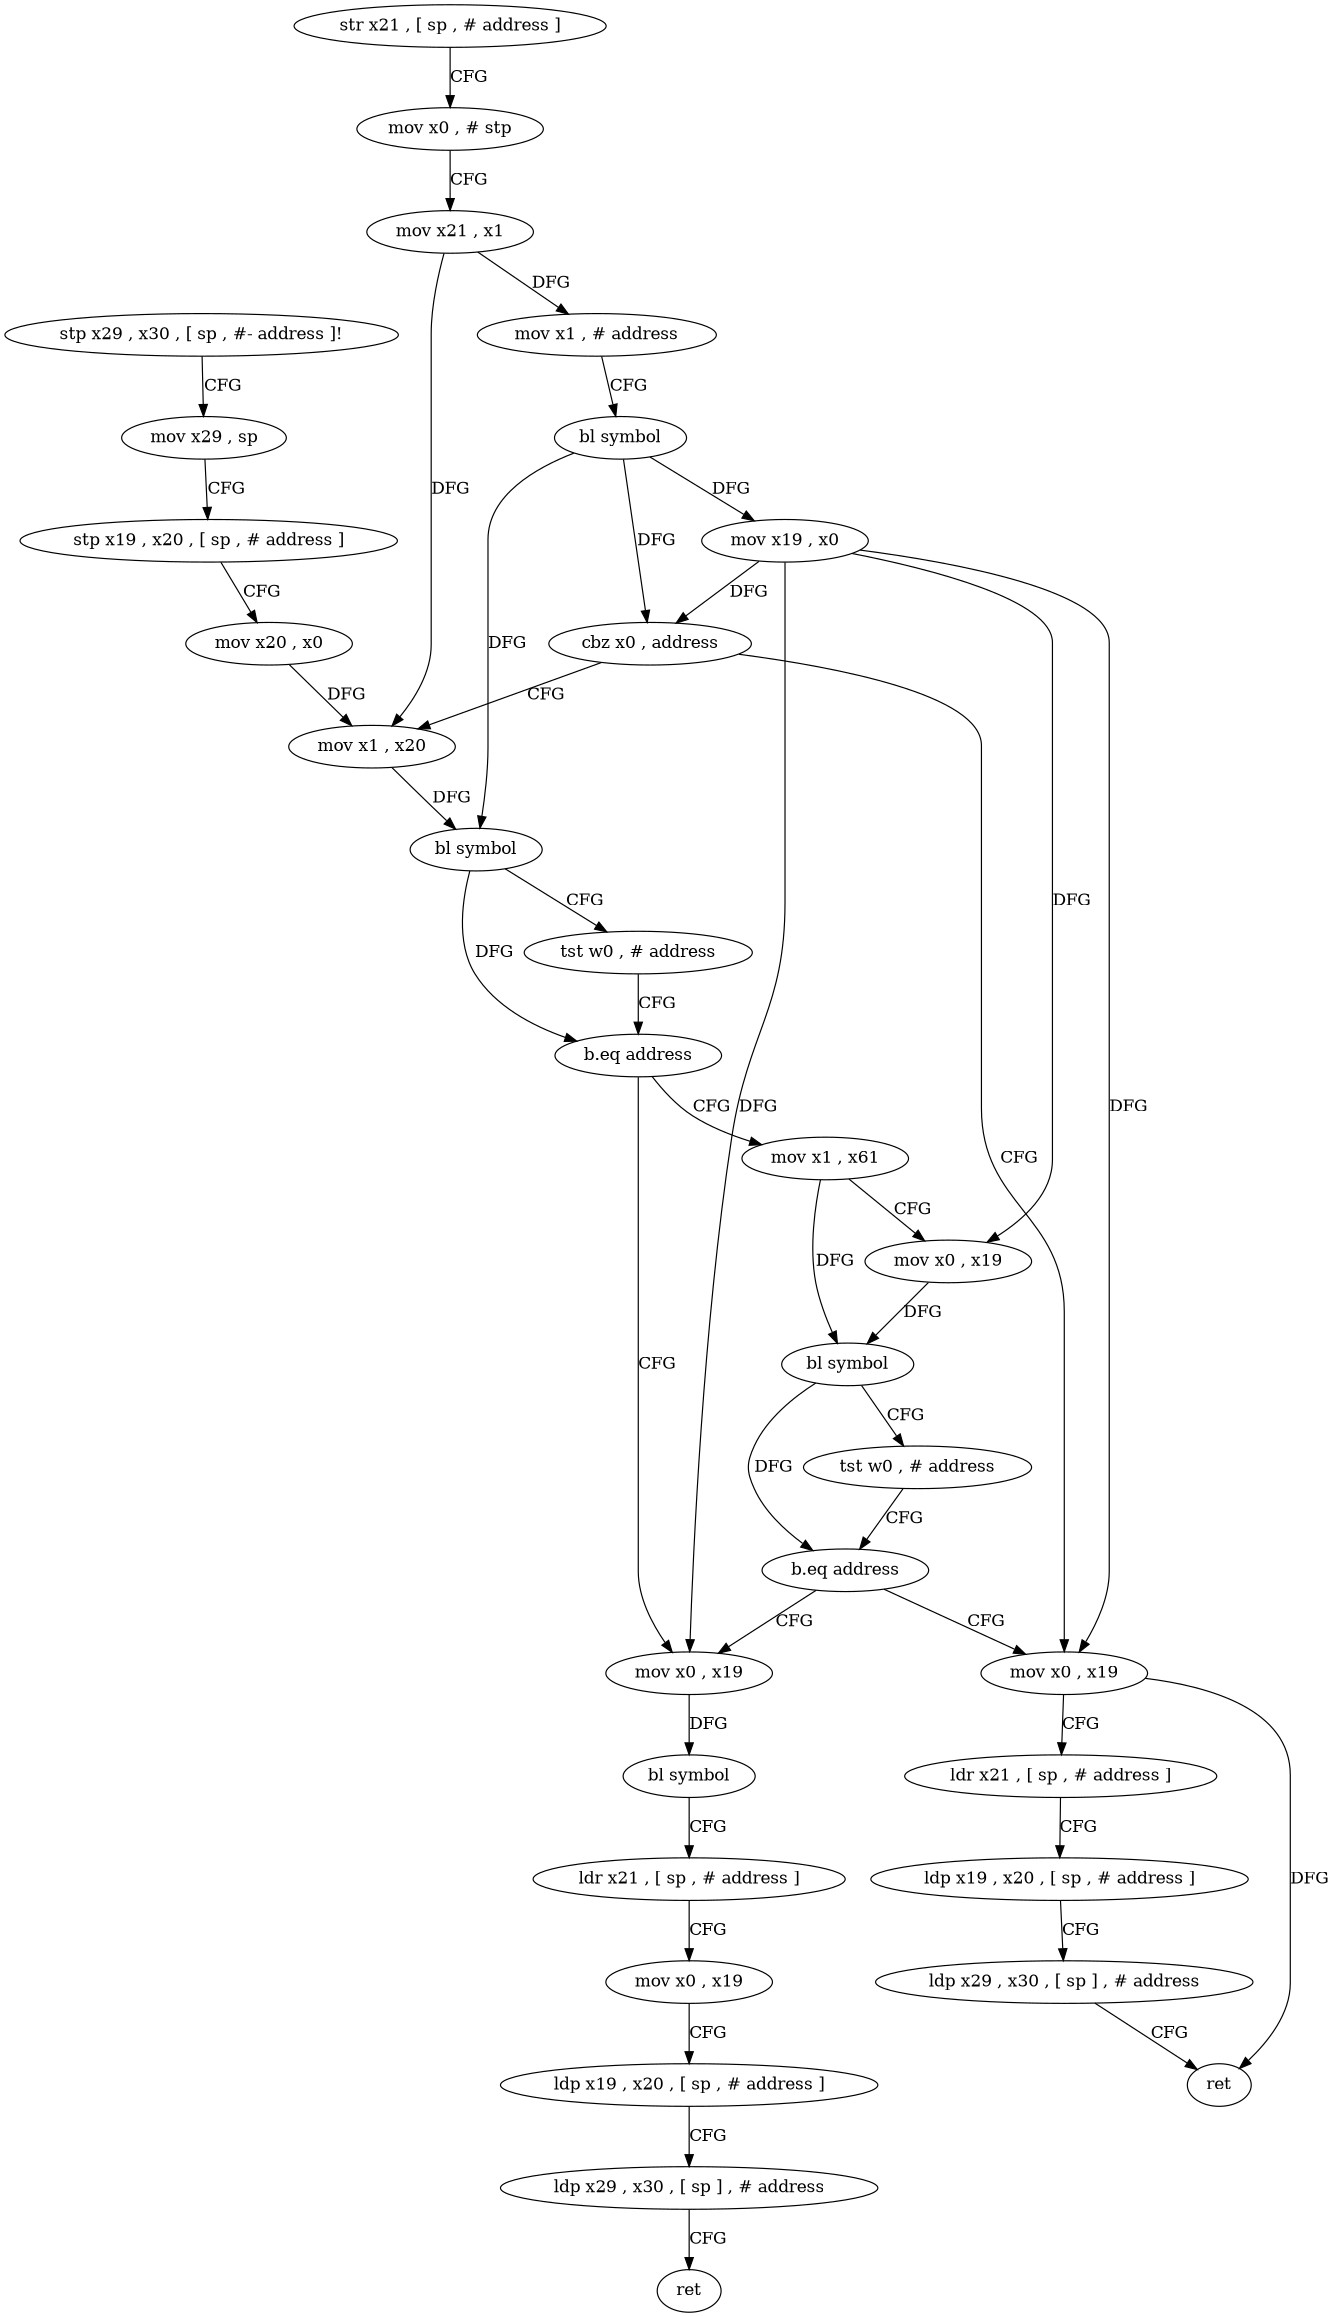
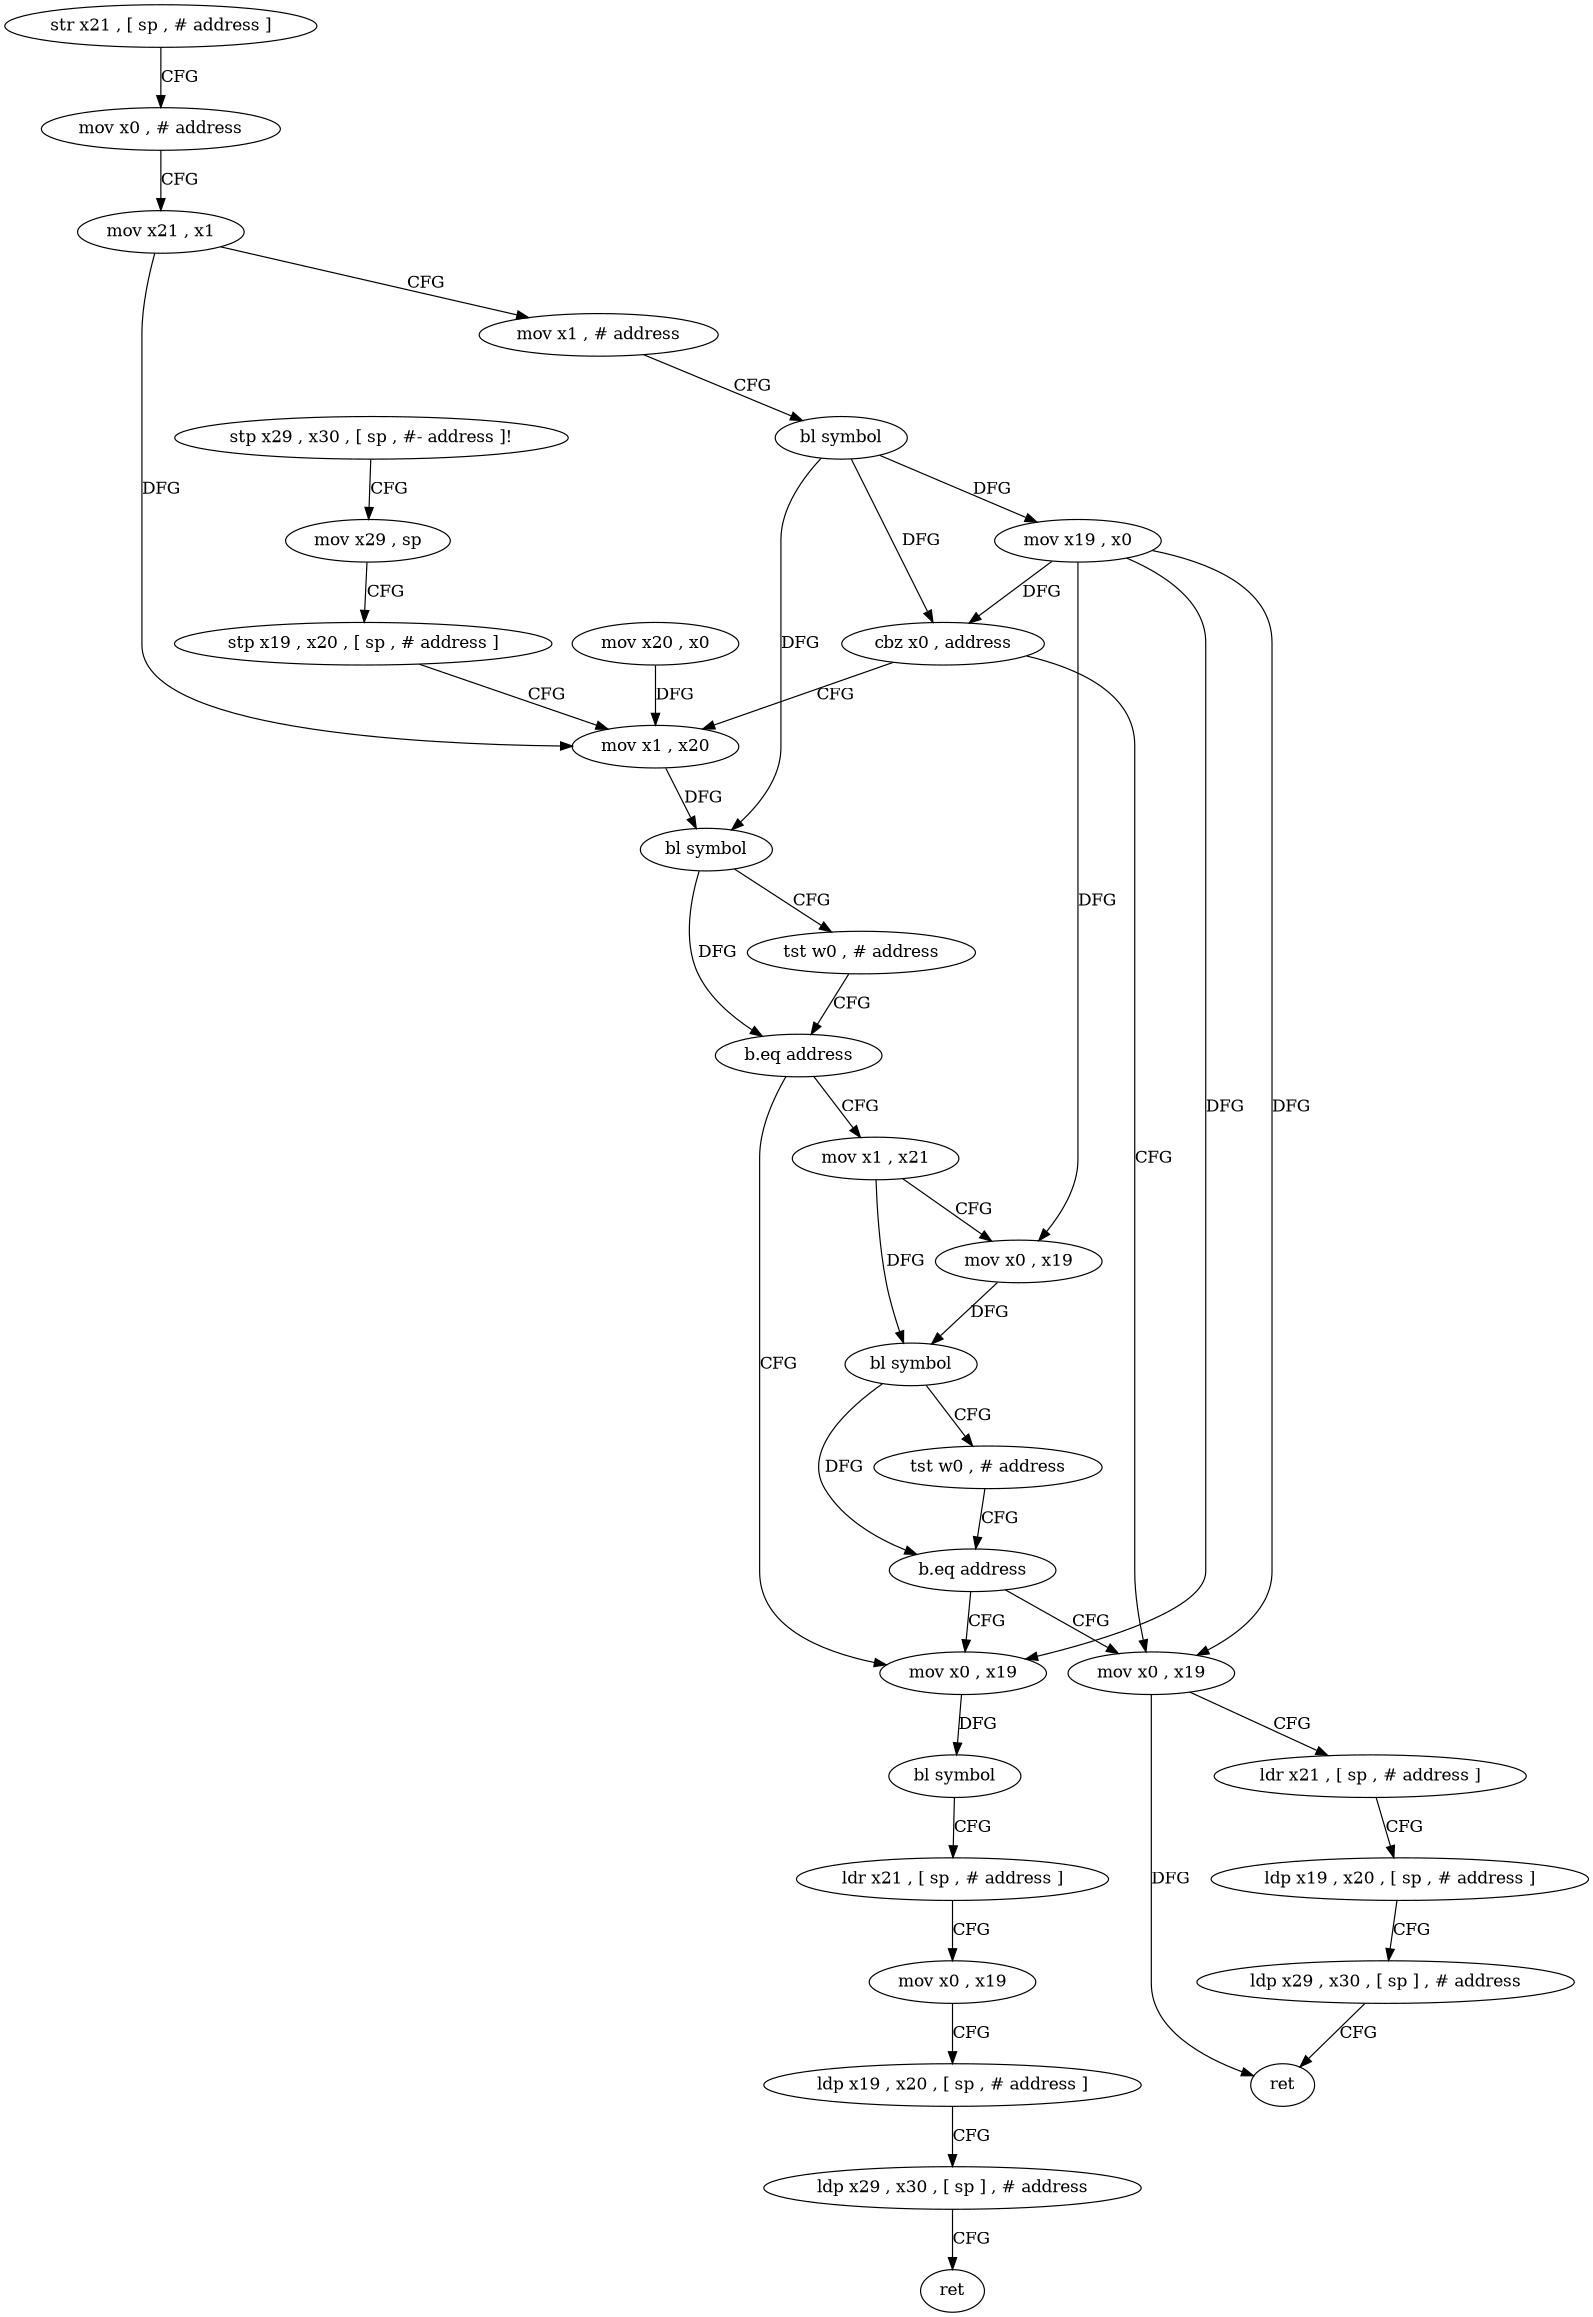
node "mov x0 , # stp": label "mov x0 , # stp" -> "mov x0 , # address"
edge "mov x21 , x1" -> "mov x1 , # address": label "DFG" -> "CFG"
edge "stp x19 , x20 , [ sp , # address ]" -> "mov x20 , x0": now "stp x19 , x20 , [ sp , # address ]" -> "mov x1 , x20"
node "mov x1 , x61": label "mov x1 , x61" -> "mov x1 , x21"
